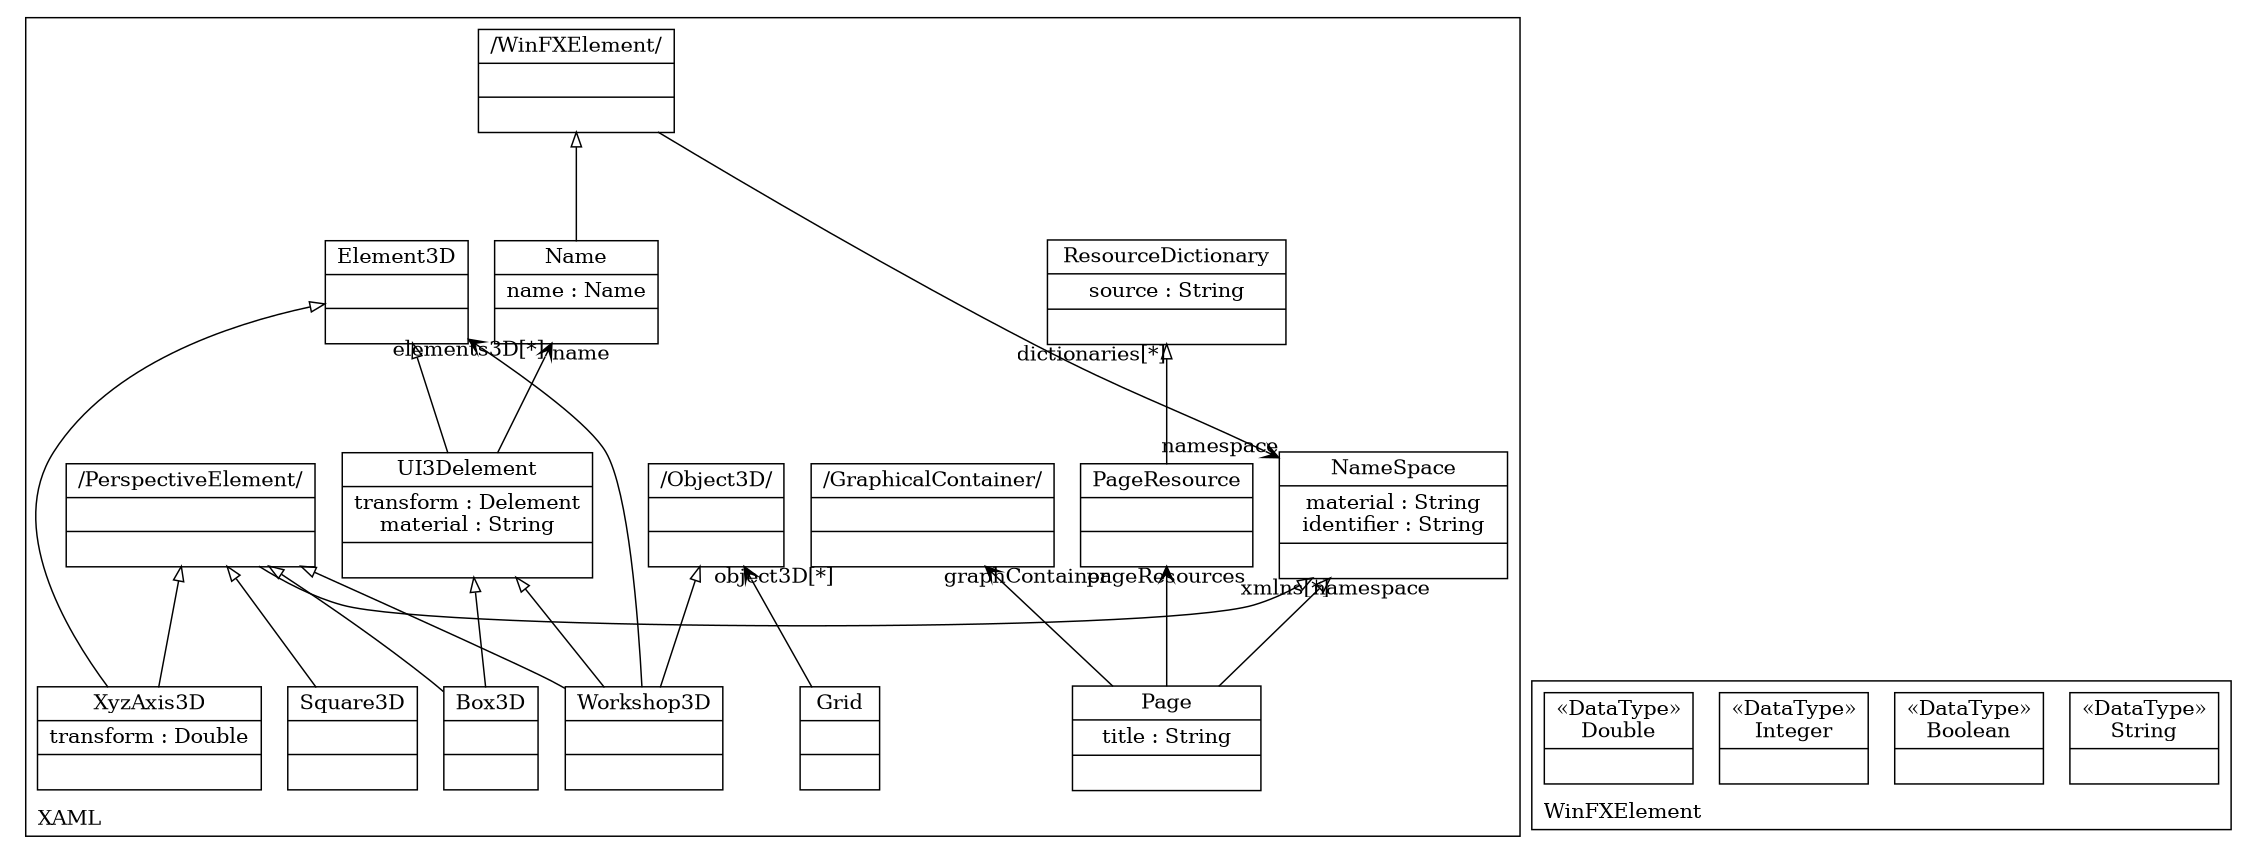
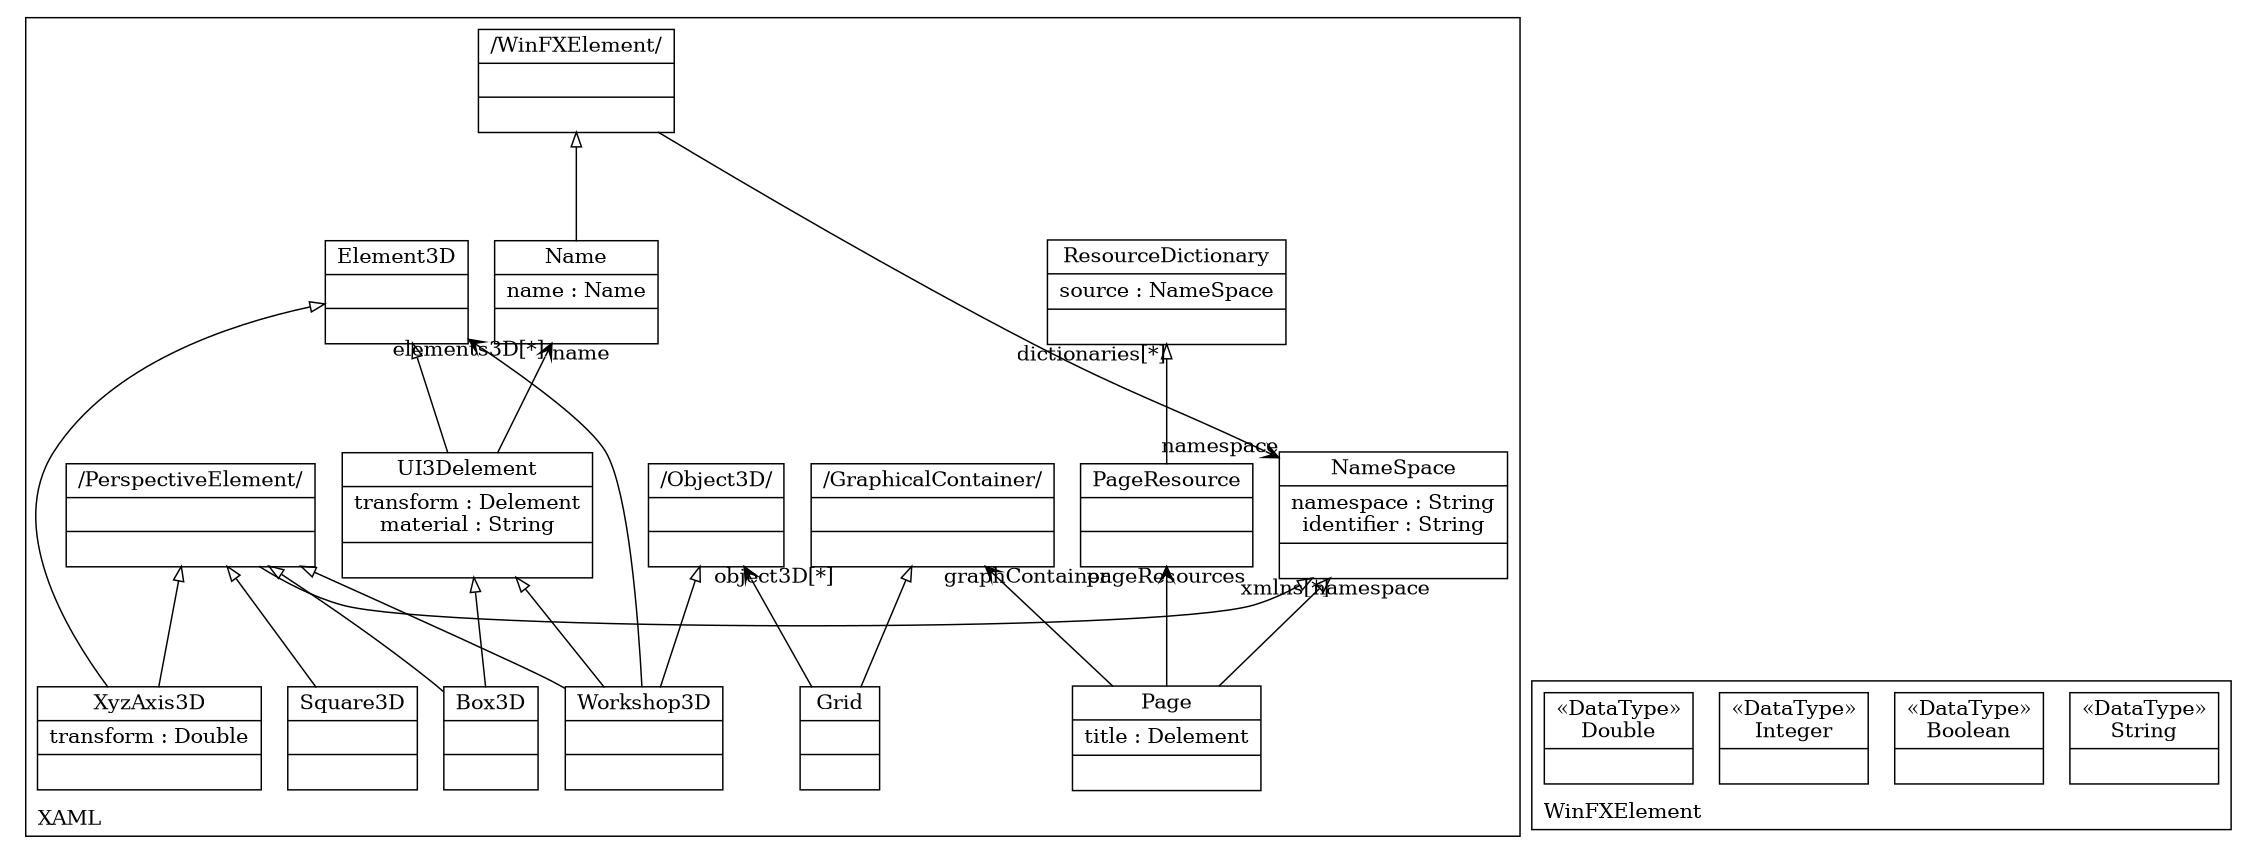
node "ResourceDictionary": text "source : String" -> "source : NameSpace"
node "NameSpace": text "material : String" -> "namespace : String"
edge "Grid" -> "/GraphicalContainer/": added
node "Page": text "title : String" -> "title : Delement"
